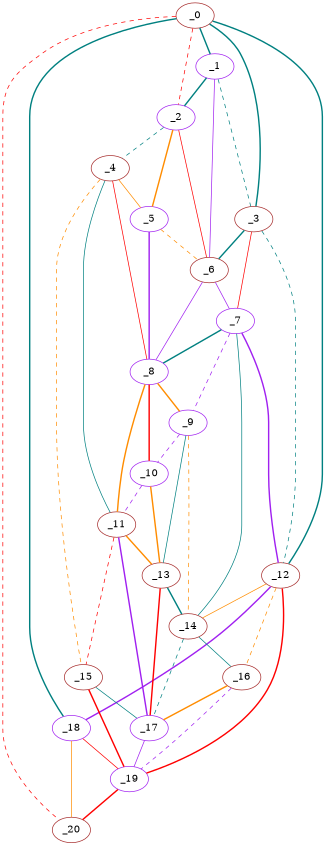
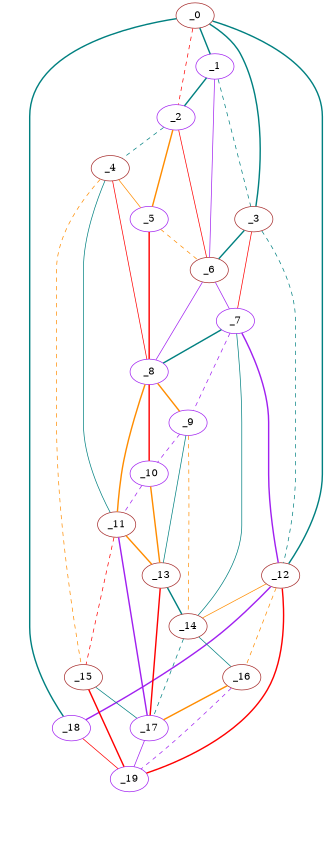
edge "_5" -- "_8": color purple -> red
node "_20": removed
